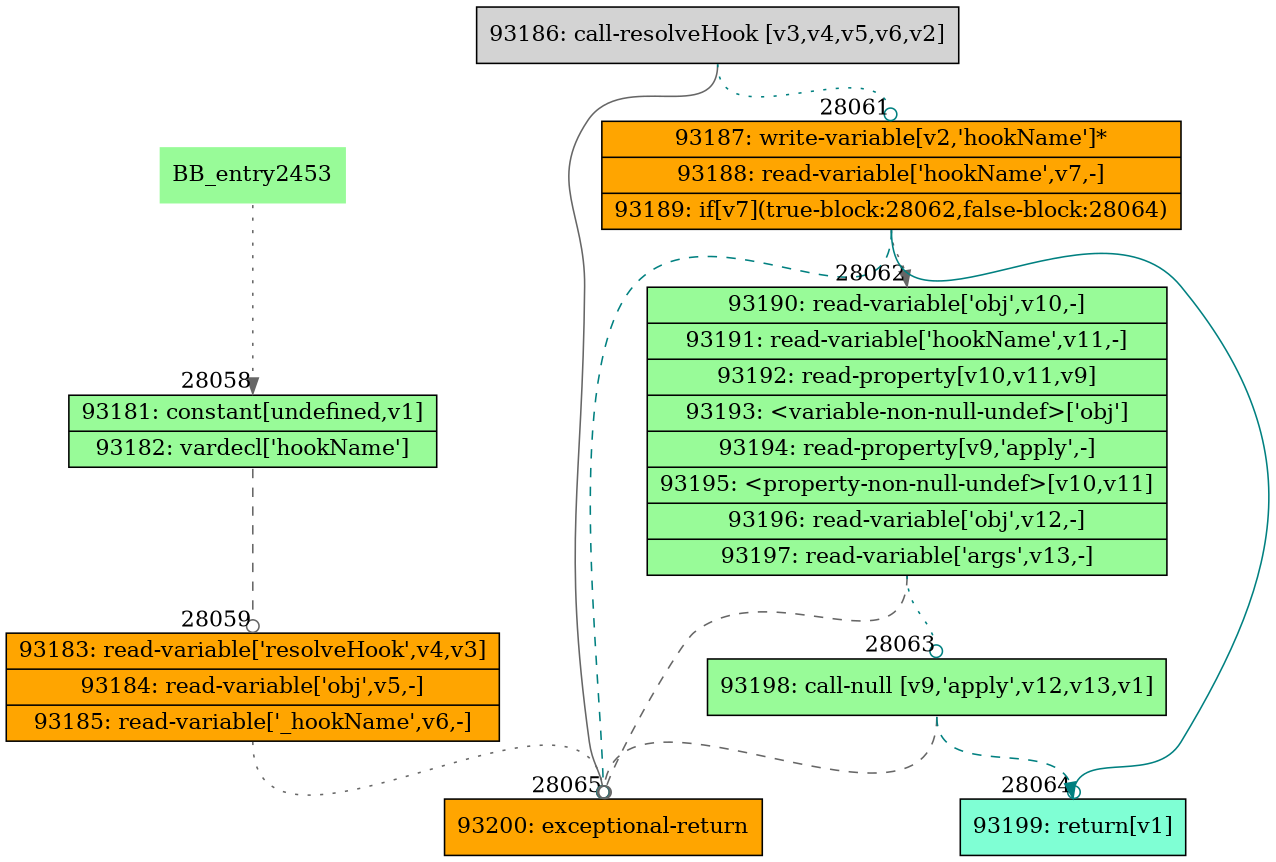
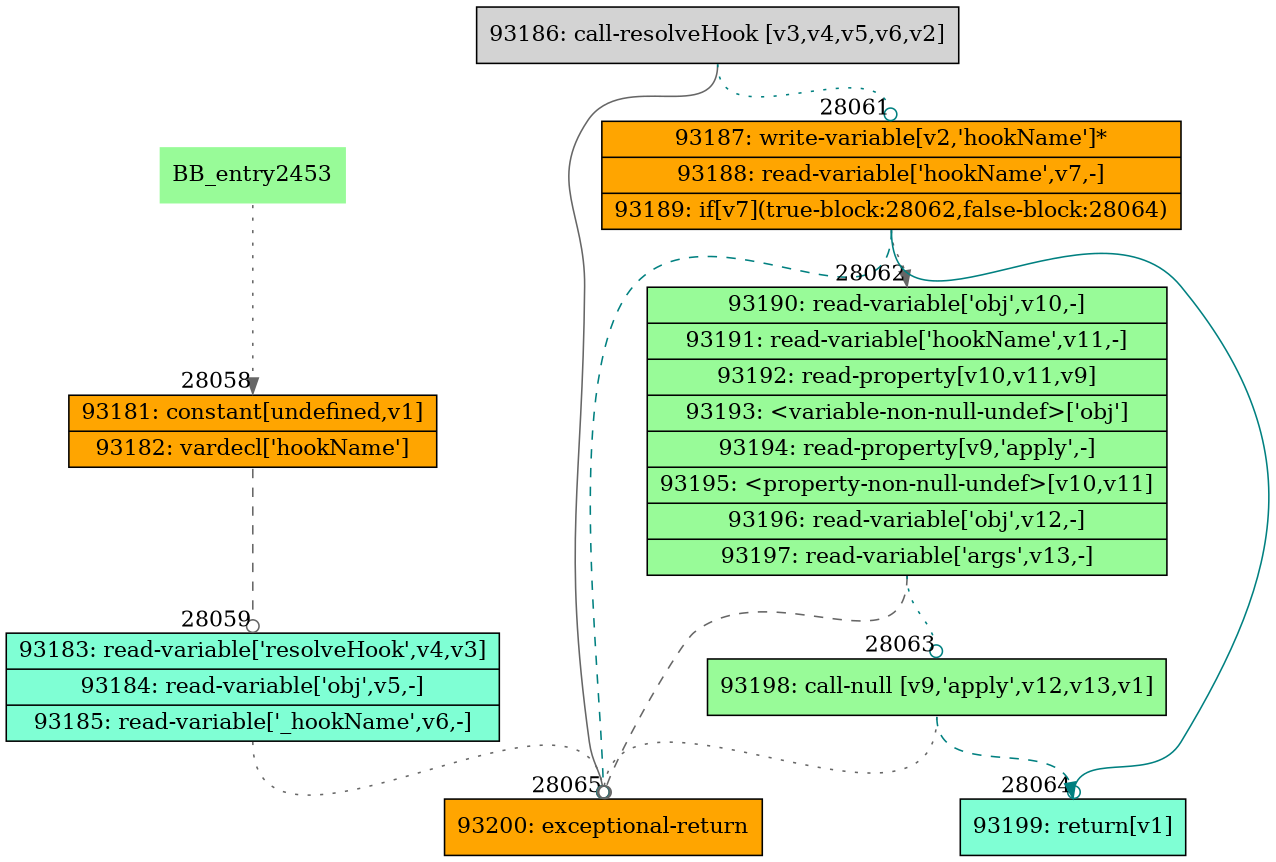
node "93181: constant[undefined,v1]": fillcolor palegreen -> orange
node "93183: read-variable['resolveHook',v4,v3]": fillcolor orange -> aquamarine
edge "93198: call-null [v9,'apply',v12,v13,v1]" -> "93200: exceptional-return": style dashed -> dotted
